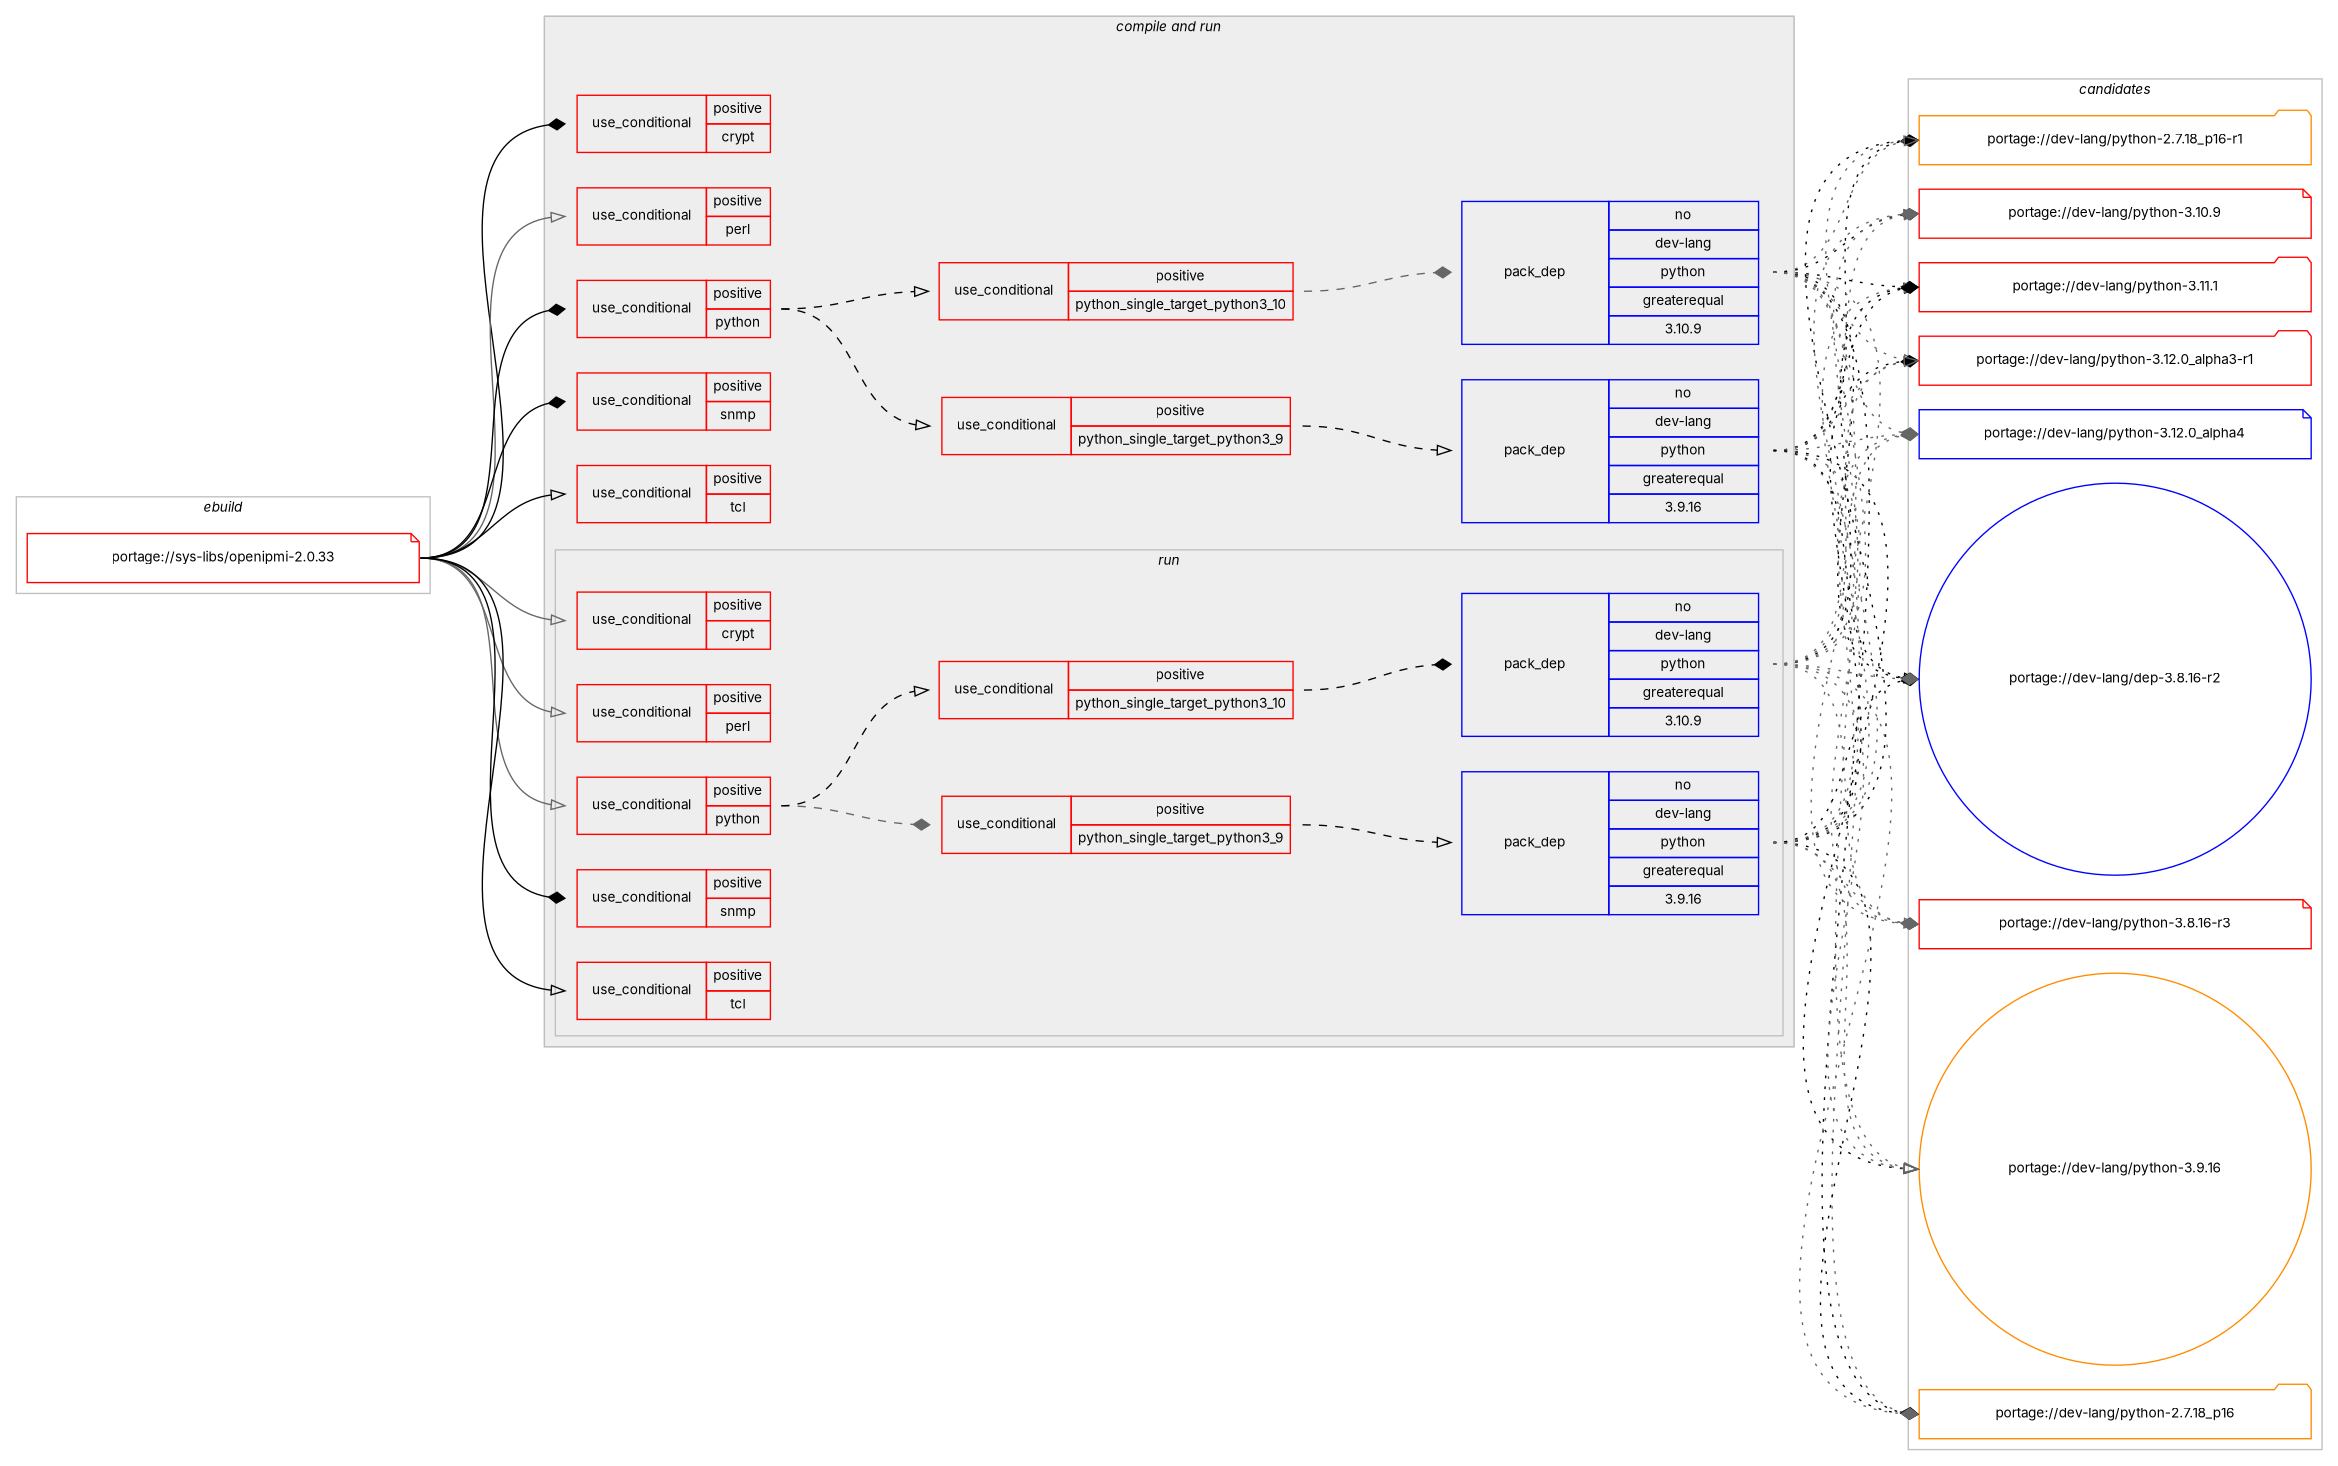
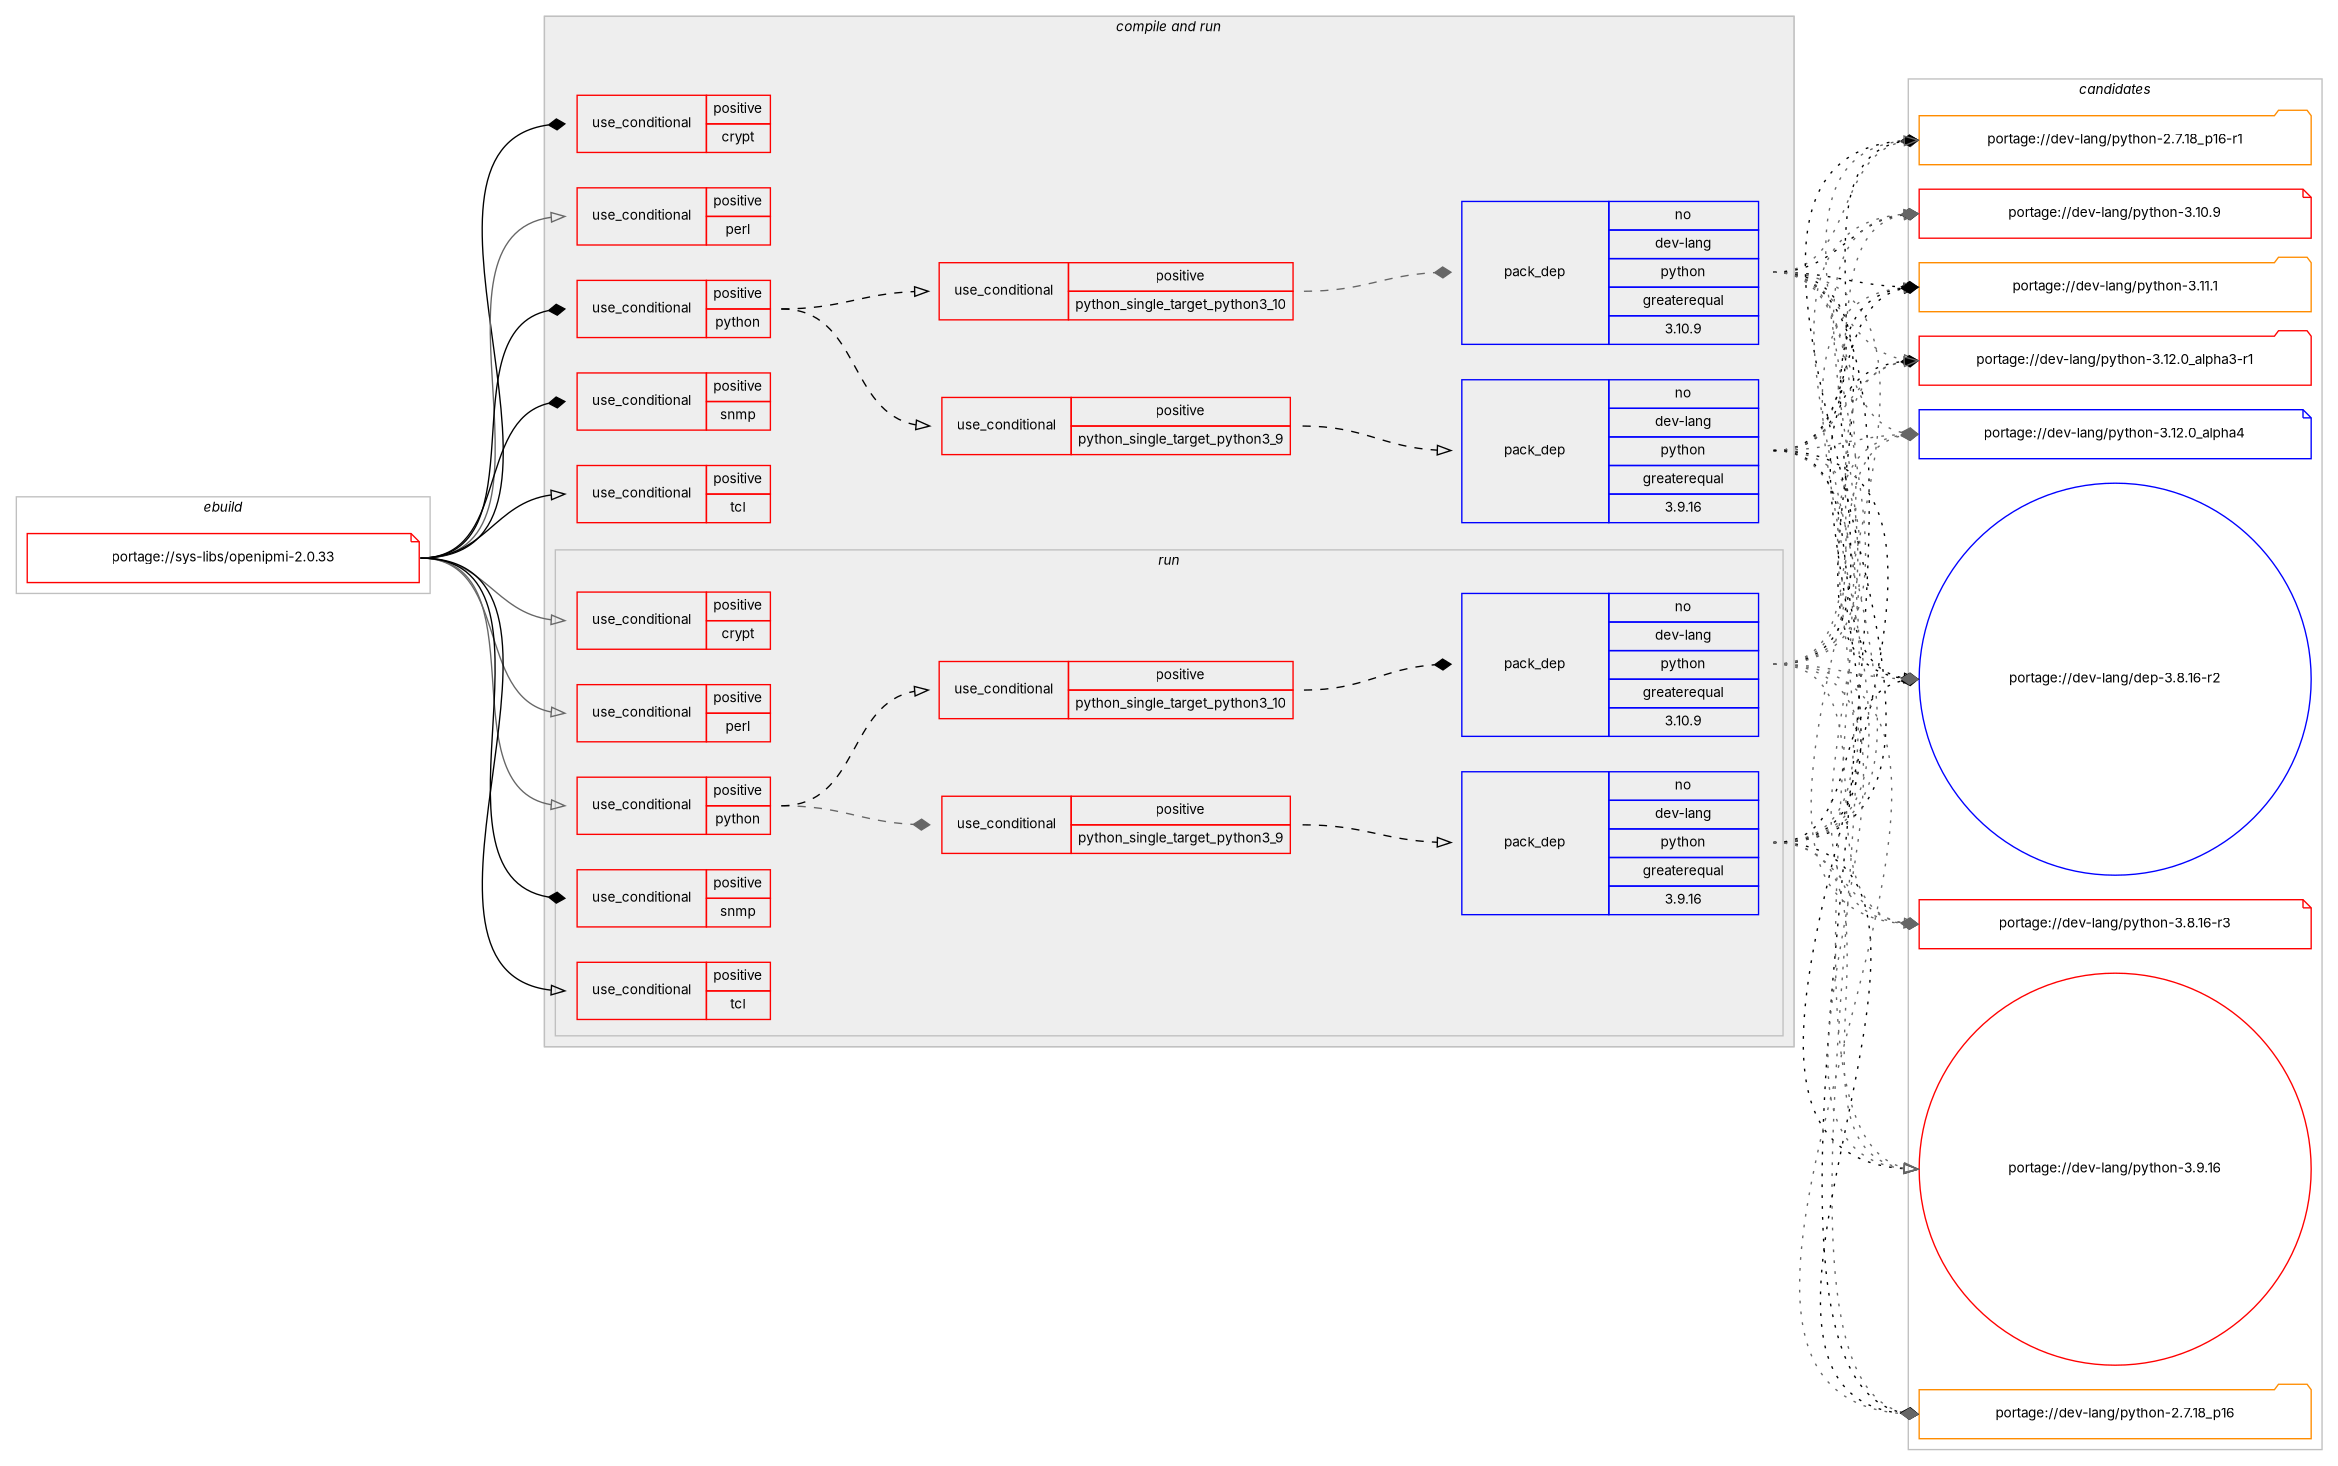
node "portage://dev-lang/python-3.11.1": color red -> darkorange
node "portage://dev-lang/python-3.9.16": color darkorange -> red
